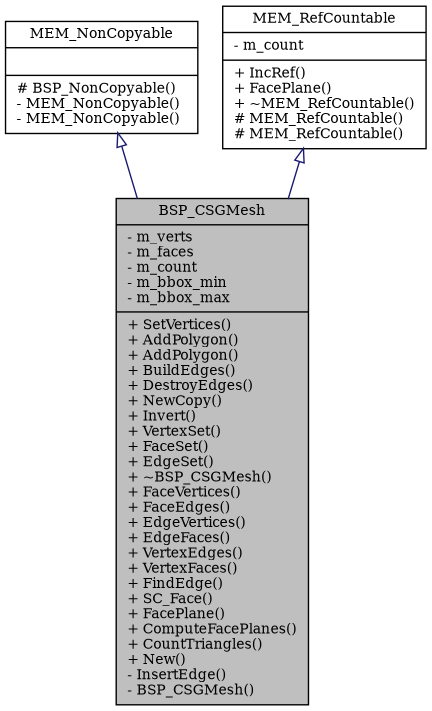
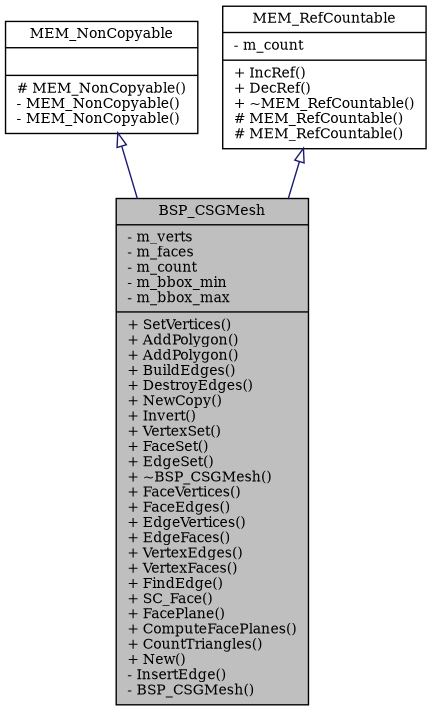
node "MEM_NonCopyable": text "# BSP_NonCopyable()" -> "# MEM_NonCopyable()"
node "MEM_RefCountable": text "+ FacePlane()" -> "+ DecRef()"
